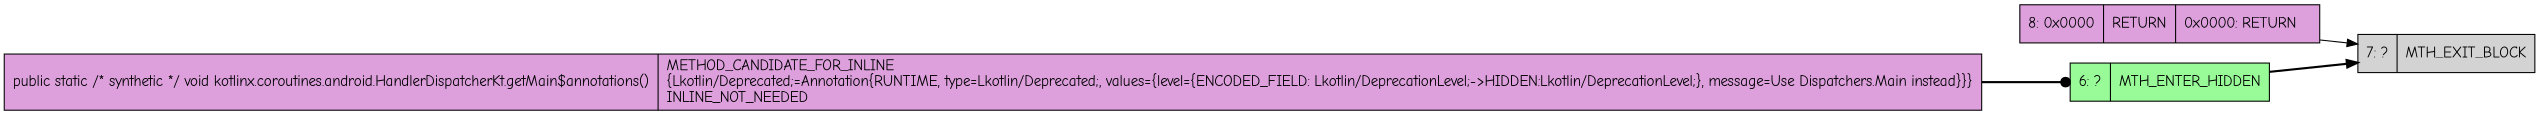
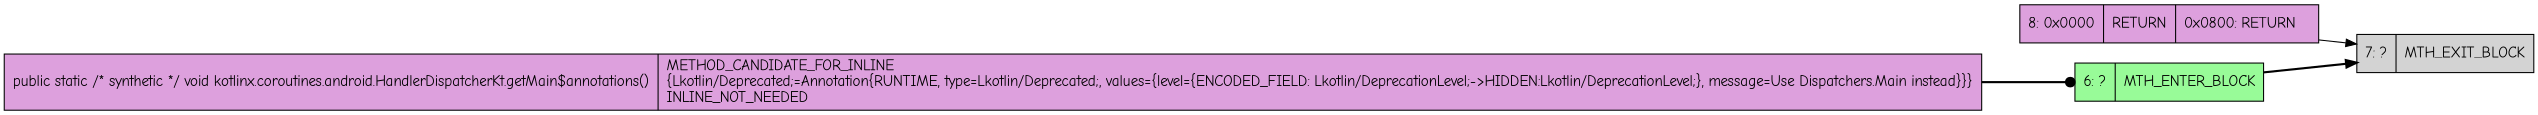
node "8: 0x0000": text "0x0000: RETURN" -> "0x0800: RETURN"
node "6: ?": text "MTH_ENTER_HIDDEN" -> "MTH_ENTER_BLOCK"
